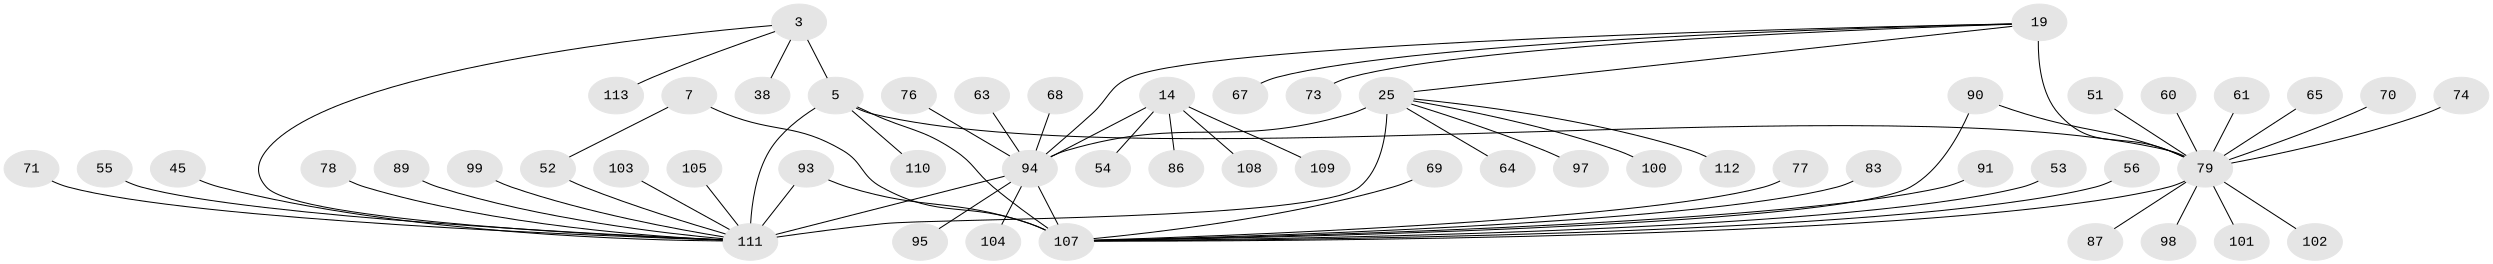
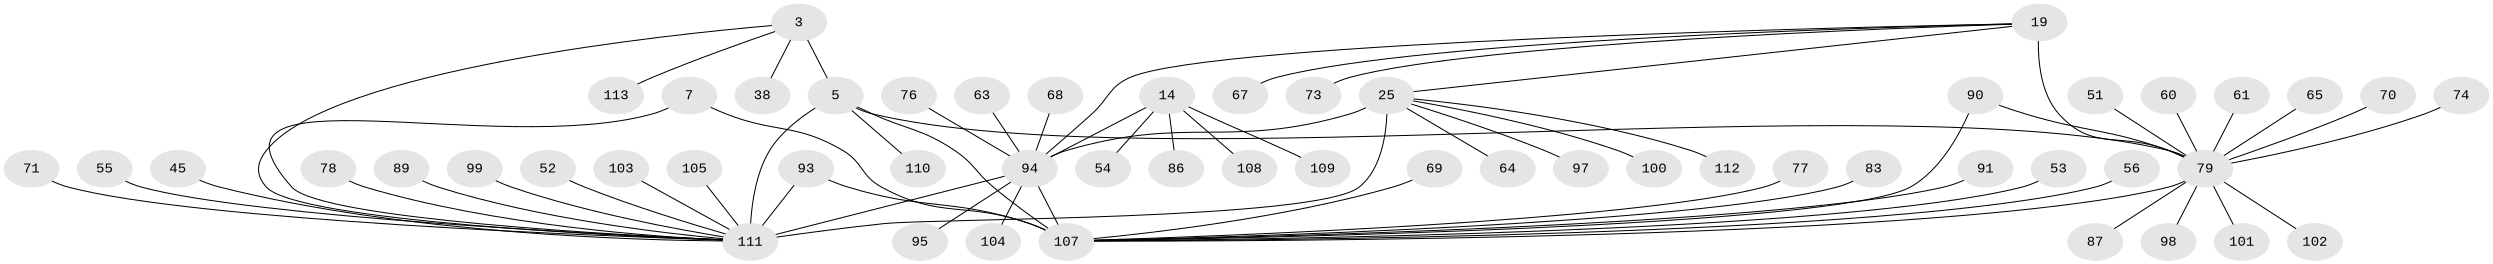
edge "7" -- "52": now "7" -- "111"
